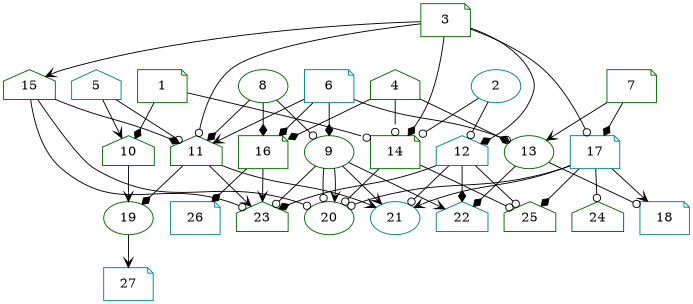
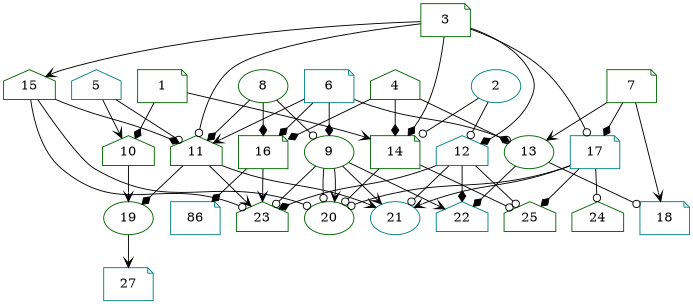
edge "4" -> "14": arrowhead odot -> diamond
edge "1" -> "14": arrowhead odot -> vee
edge "17" -> "18": now "7" -> "18"
node "26": label "26" -> "86"
